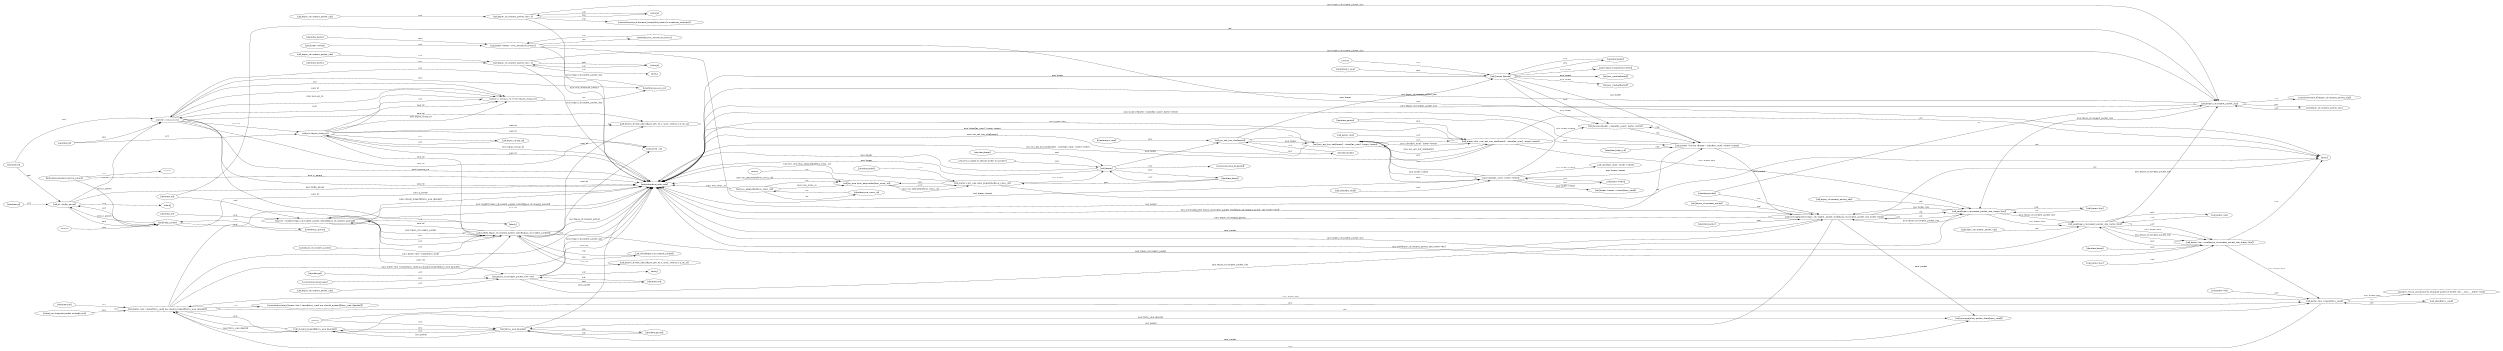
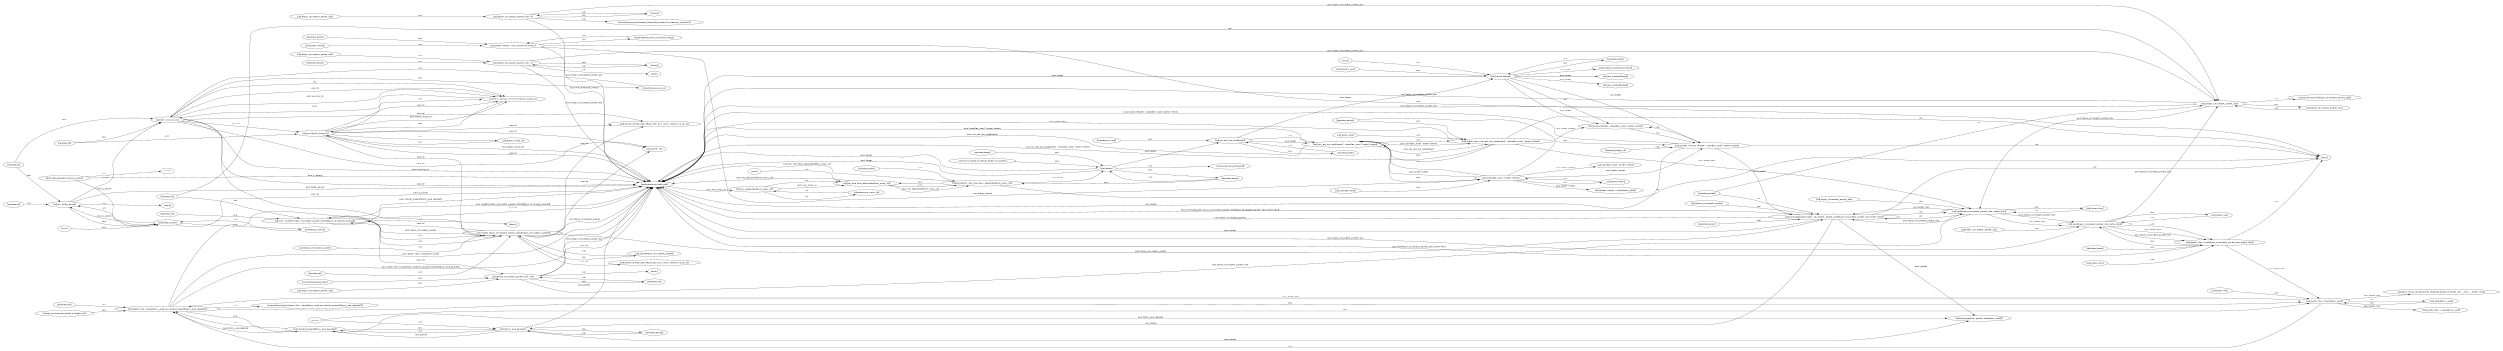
node "(Identifier,PAN_MINIMUM_OFFSET)": label "(Identifier,PAN_MINIMUM_OFFSET)" -> "(MethodReturn,PAN_MINIMUM_OFFSET)"
edge "(Call,fd == INVALID_FD || fd != btpan_cb.tap_fd)" -> "(Identifier,INVALID_FD)": now "(Call,fd == INVALID_FD || fd != btpan_cb.tap_fd)" -> "(Call,fd != btpan_cb.tap_fd)"
node "(Call,*buffer = (BT_HDR *)GKI_getpoolbuf(PAN_POOL_ID))": label "(Call,*buffer = (BT_HDR *)GKI_getpoolbuf(PAN_POOL_ID))" -> "(Literal,*buffer = (BT_HDR *)GKI_getpoolbuf(PAN_POOL_ID))"
edge "(Call,GKI_getpoolbuf(PAN_POOL_ID))" -> "(MethodReturn,static void)": reversed
node "(Call,buffer->len -= sizeof(tETH_HDR))": added
